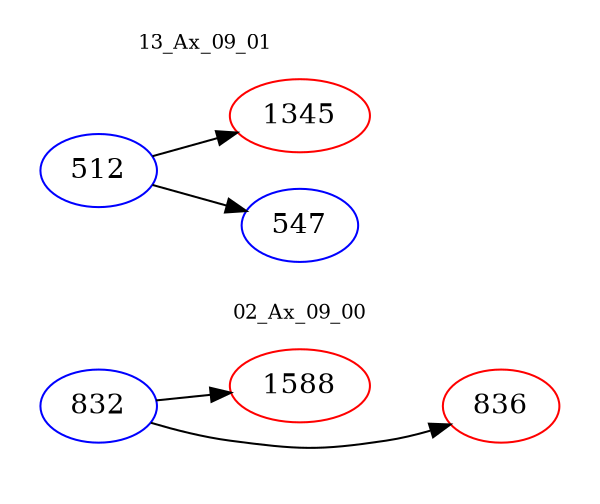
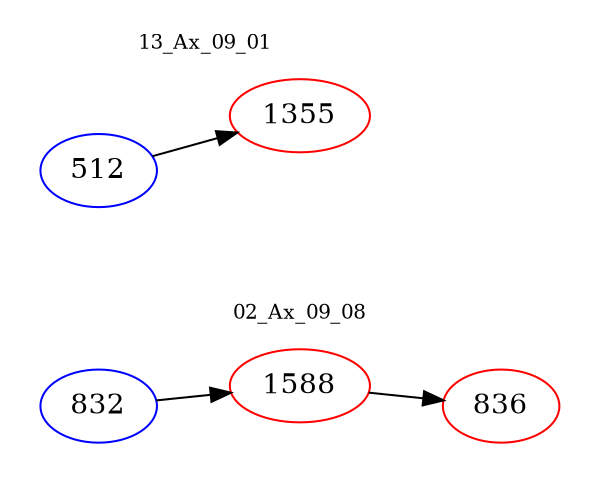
node "1345": label "1345" -> "1355"
node "547": removed
cluster "02_Ax_09_00": label "02_Ax_09_00" -> "02_Ax_09_08"
edge "832" -> "836": now "1588" -> "836"
